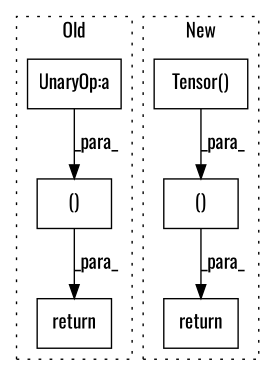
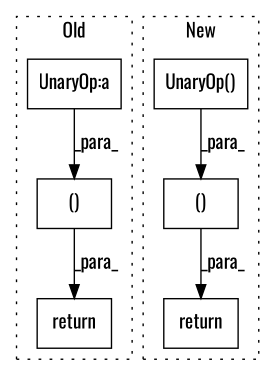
node "Tensor()": label "Tensor()" -> "UnaryOp()"
